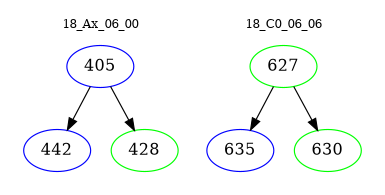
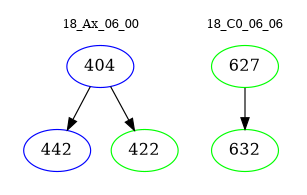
node "405": label "405" -> "404"
node "428": label "428" -> "422"
node "635": removed
node "630": label "630" -> "632"
